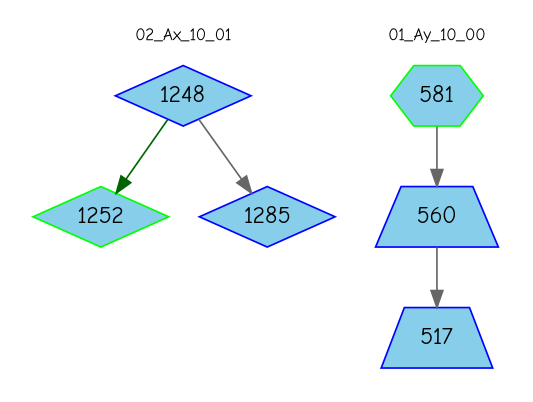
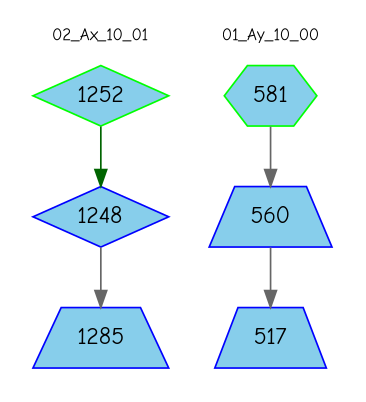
edge "1248" -> "1252": reversed
node "1285": shape diamond -> trapezium
